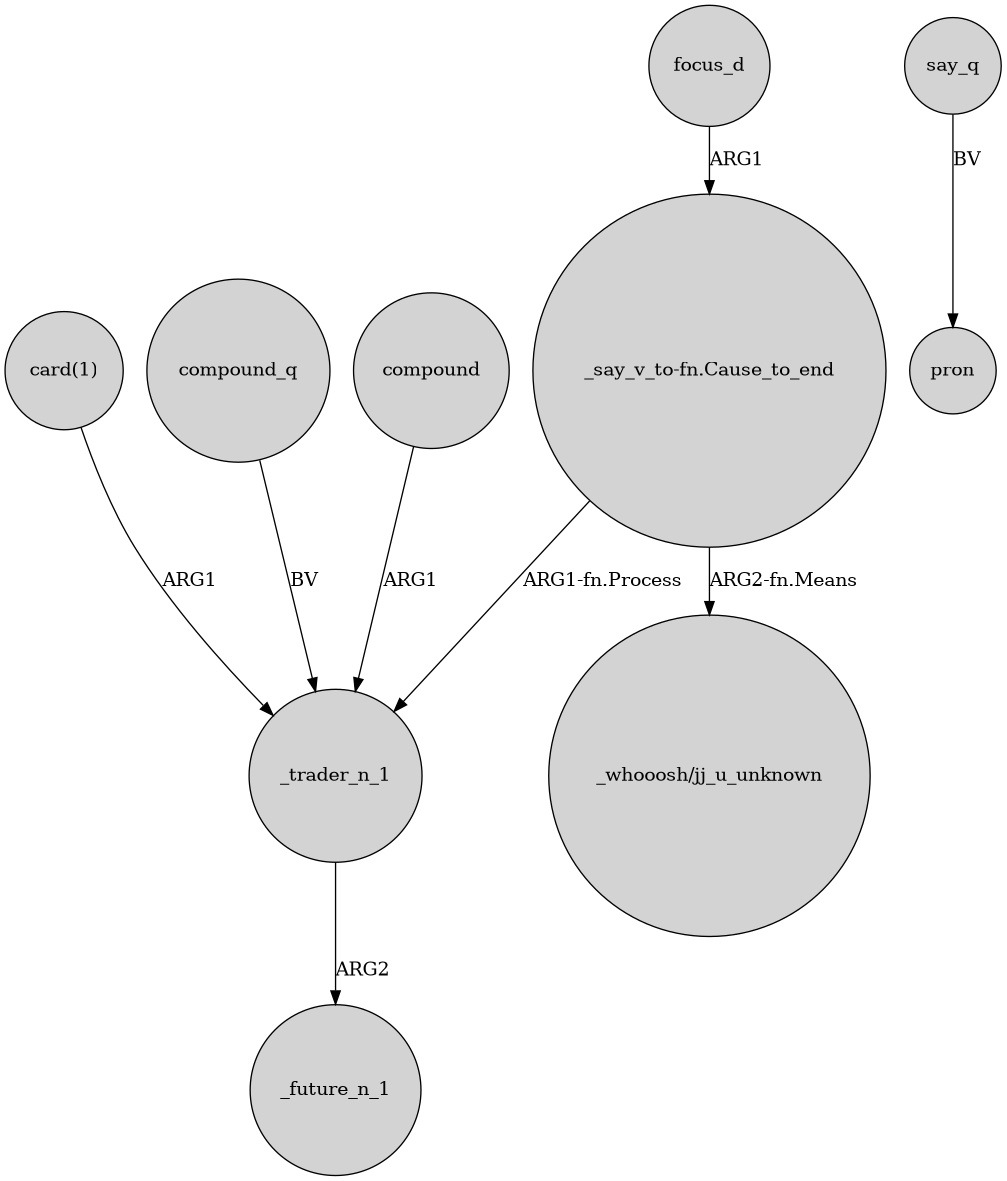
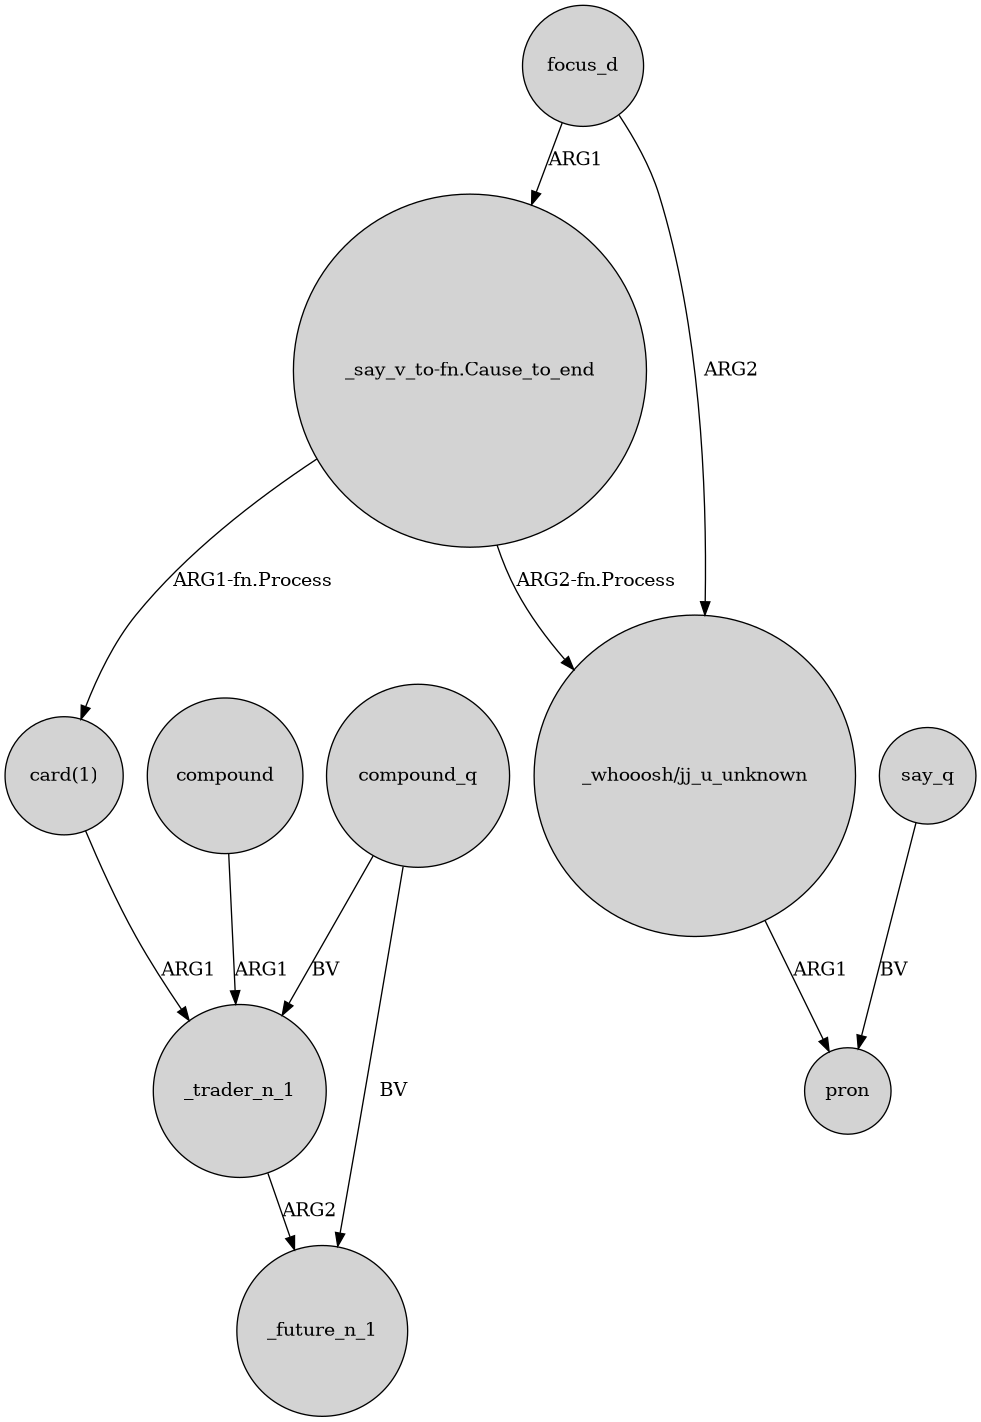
edge "focus_d" -> "_whooosh/jj_u_unknown": added, label "ARG2"
edge "_say_v_to-fn.Cause_to_end" -> "_whooosh/jj_u_unknown": label "ARG2-fn.Means" -> "ARG2-fn.Process"
edge "_say_v_to-fn.Cause_to_end" -> "_trader_n_1": now "_say_v_to-fn.Cause_to_end" -> "card(1)"
edge "_whooosh/jj_u_unknown" -> "pron": added, label "ARG1"
edge "compound_q" -> "_future_n_1": added, label "BV"
